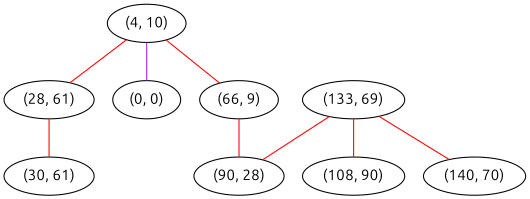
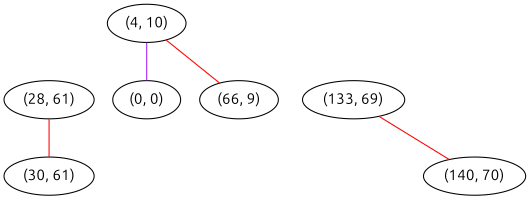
edge "(4, 10)" -- "(28, 61)": removed
node "(90, 28)": removed
node "(108, 90)": removed
